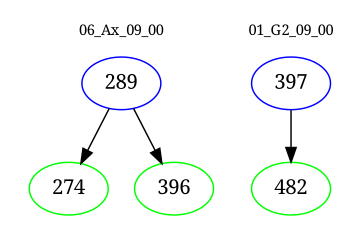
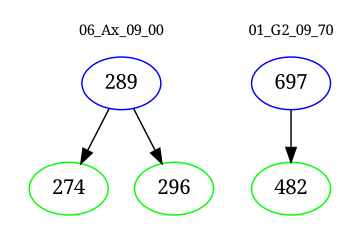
cluster "01_G2_09_00": label "01_G2_09_00" -> "01_G2_09_70"
node "397": label "397" -> "697"
node "396": label "396" -> "296"
